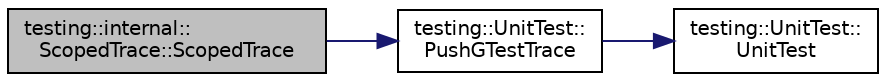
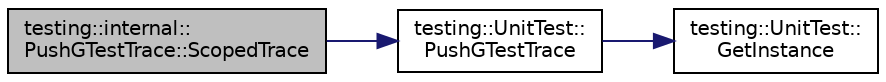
node "testing::internal:: ScopedTrace::ScopedTrace": label "testing::internal:: ScopedTrace::ScopedTrace" -> "testing::internal:: PushGTestTrace::ScopedTrace"
node "testing::UnitTest:: UnitTest": label "testing::UnitTest:: UnitTest" -> "testing::UnitTest:: GetInstance"
